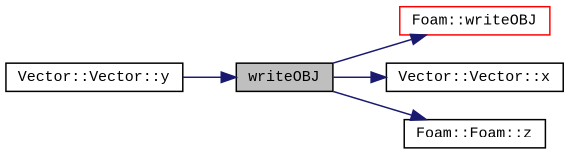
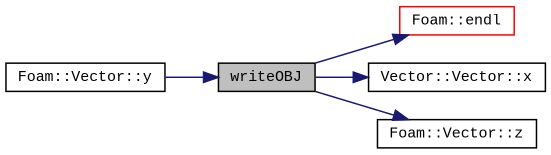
node "Foam::writeOBJ": label "Foam::writeOBJ" -> "Foam::endl"
node "Vector::Vector::y": label "Vector::Vector::y" -> "Foam::Vector::y"
node "Foam::Foam::z": label "Foam::Foam::z" -> "Foam::Vector::z"
